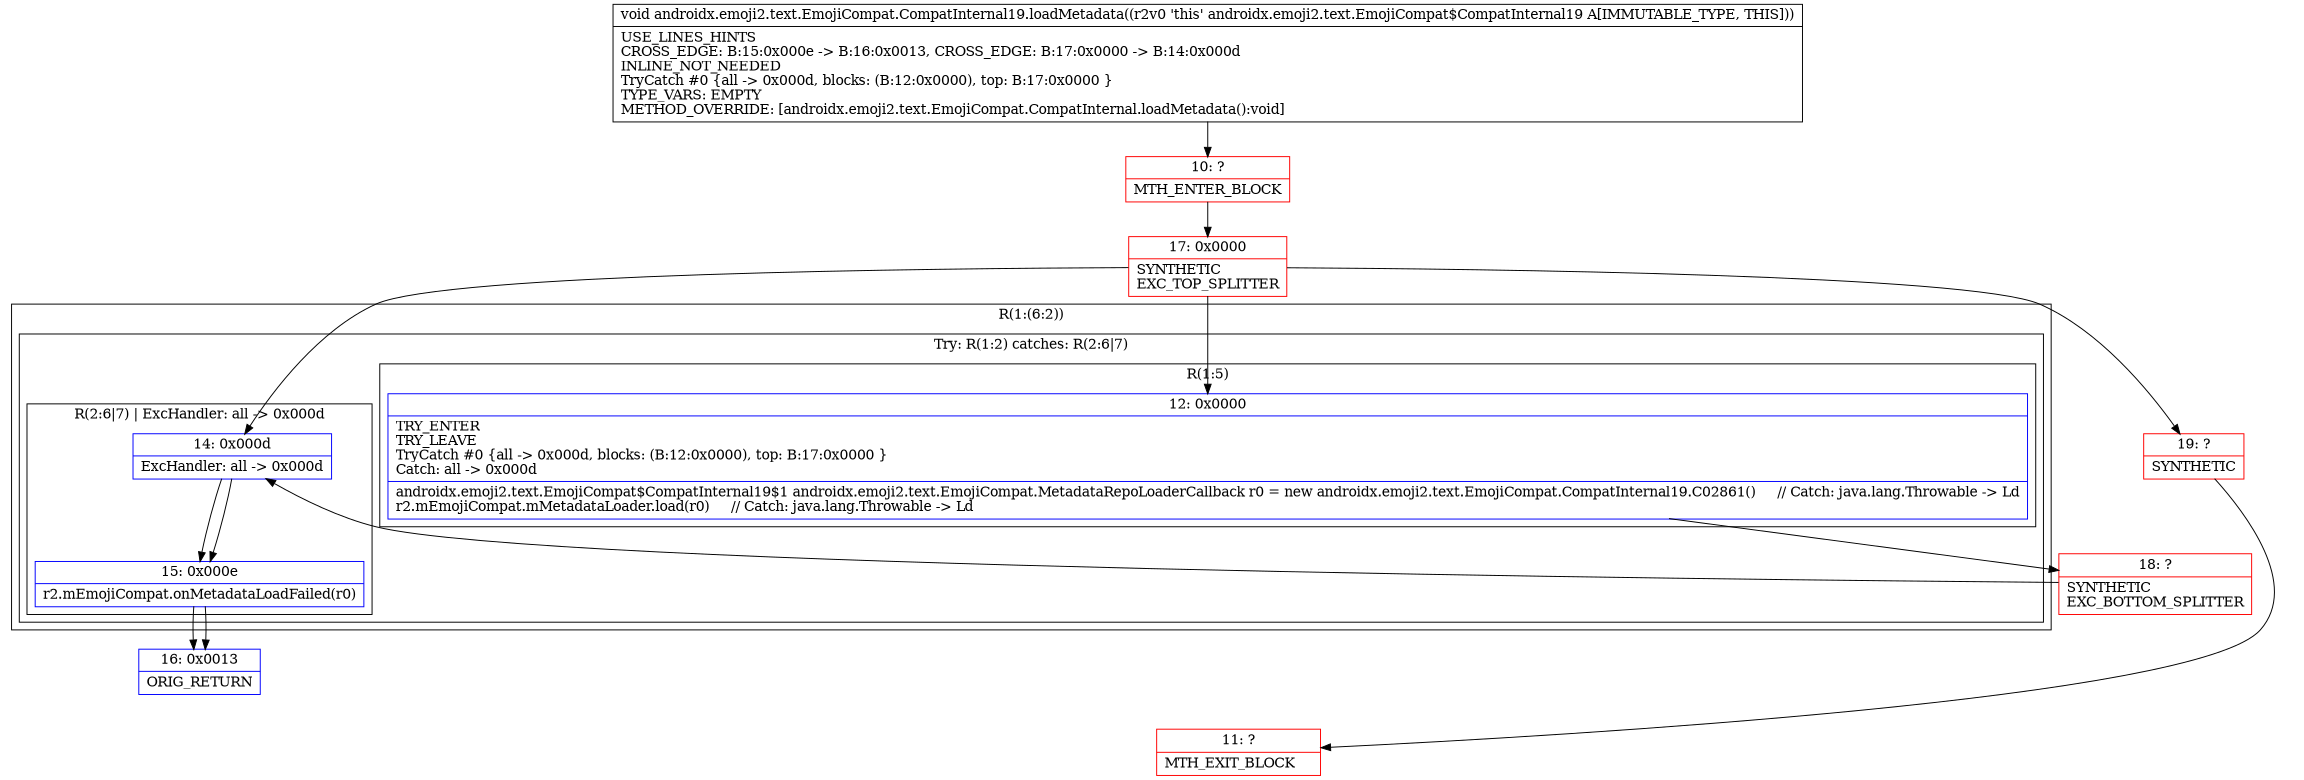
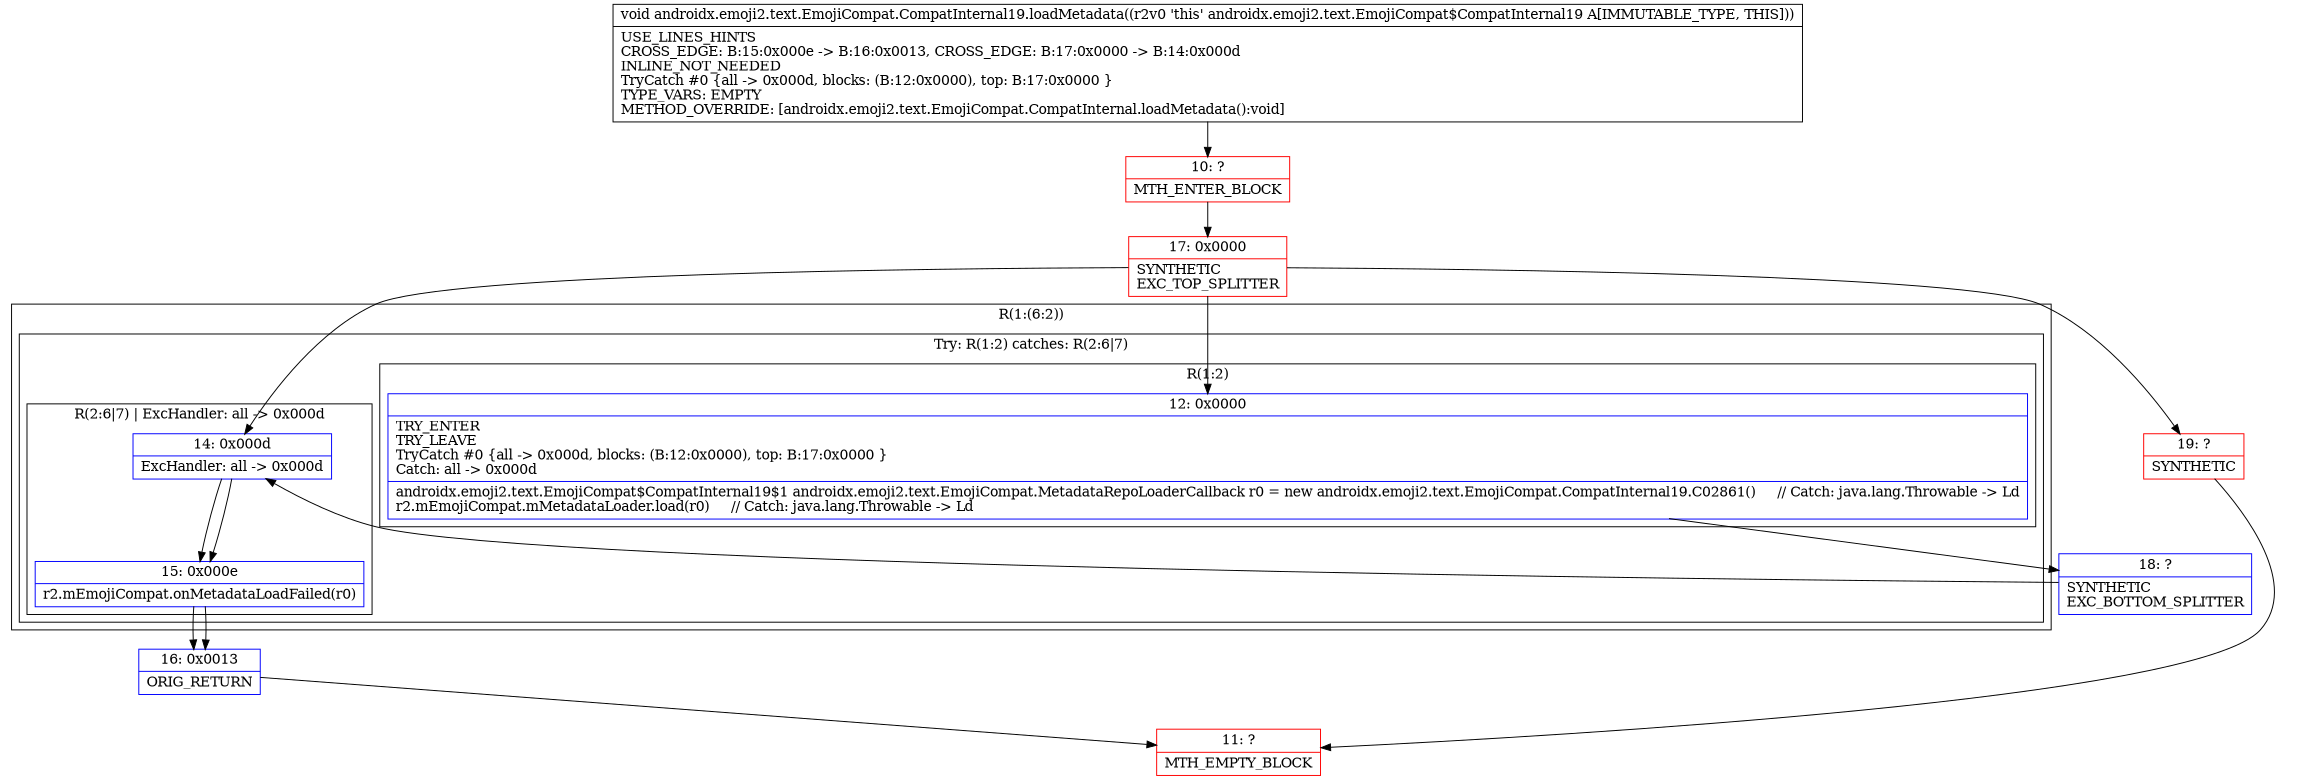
cluster "R(1:5)": label "R(1:5)" -> "R(1:2)"
node "18: ?": color red -> blue
edge "16: 0x0013" -> "11: ?": added
node "11: ?": text "MTH_EXIT_BLOCK" -> "MTH_EMPTY_BLOCK"
